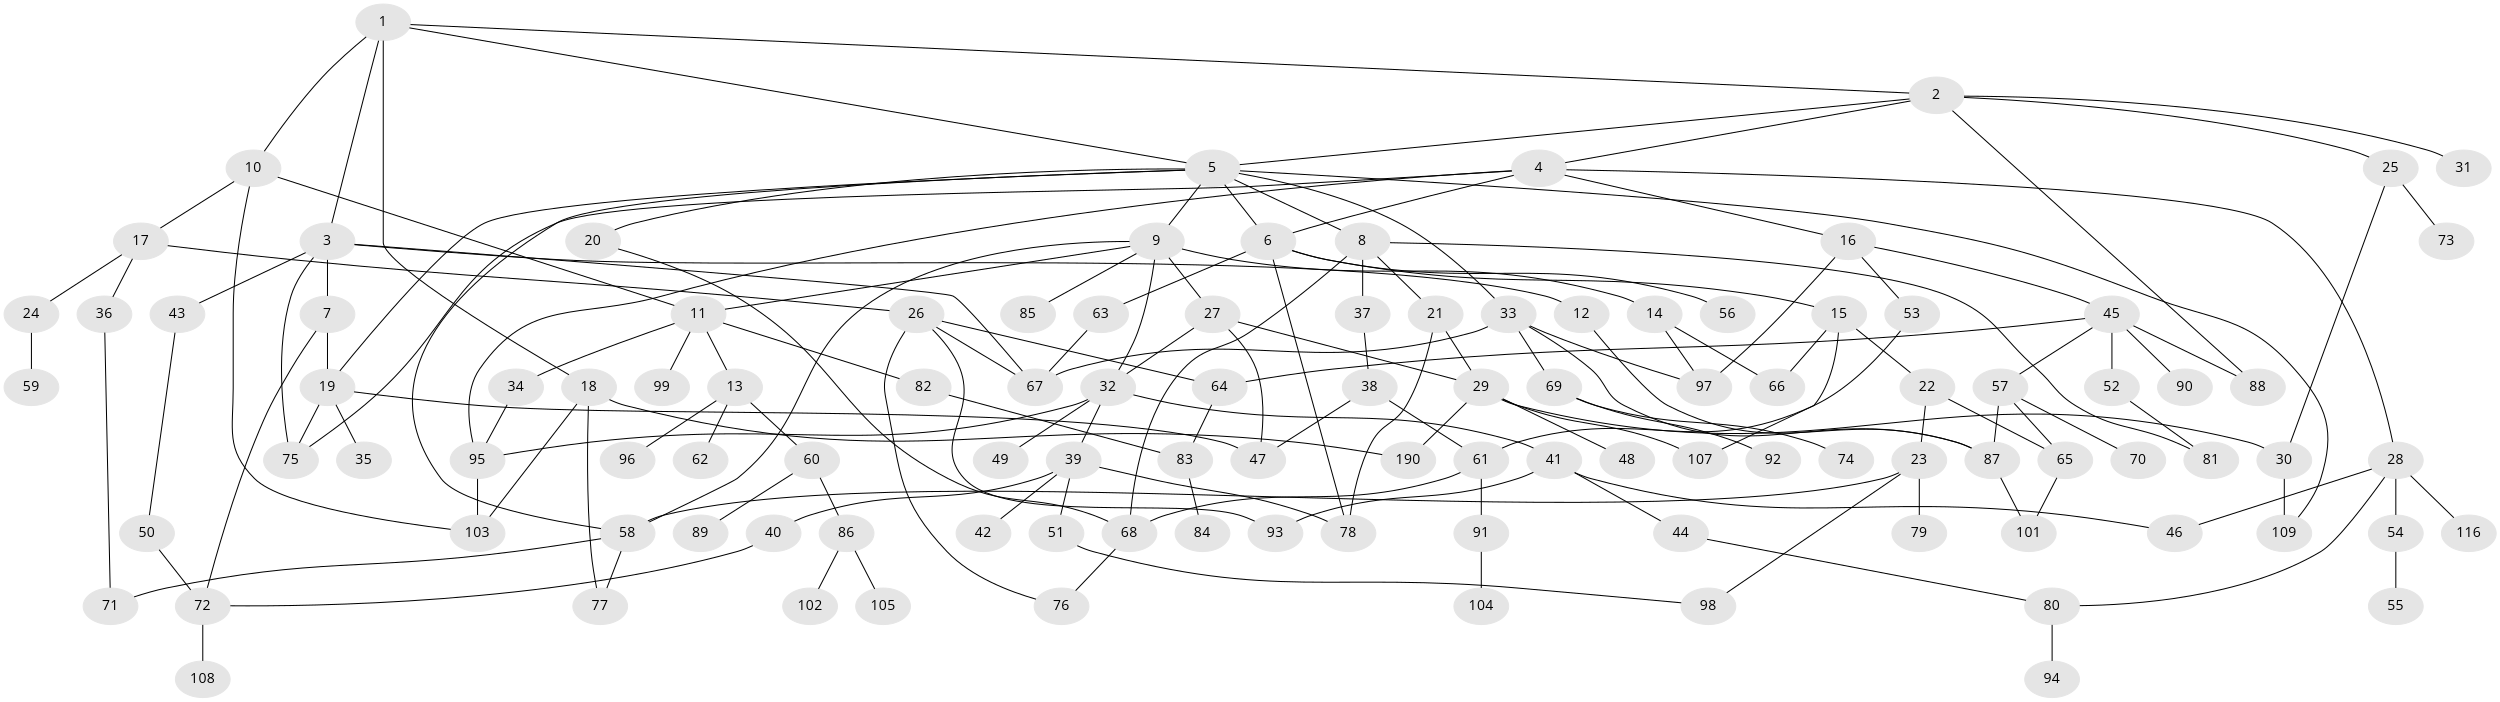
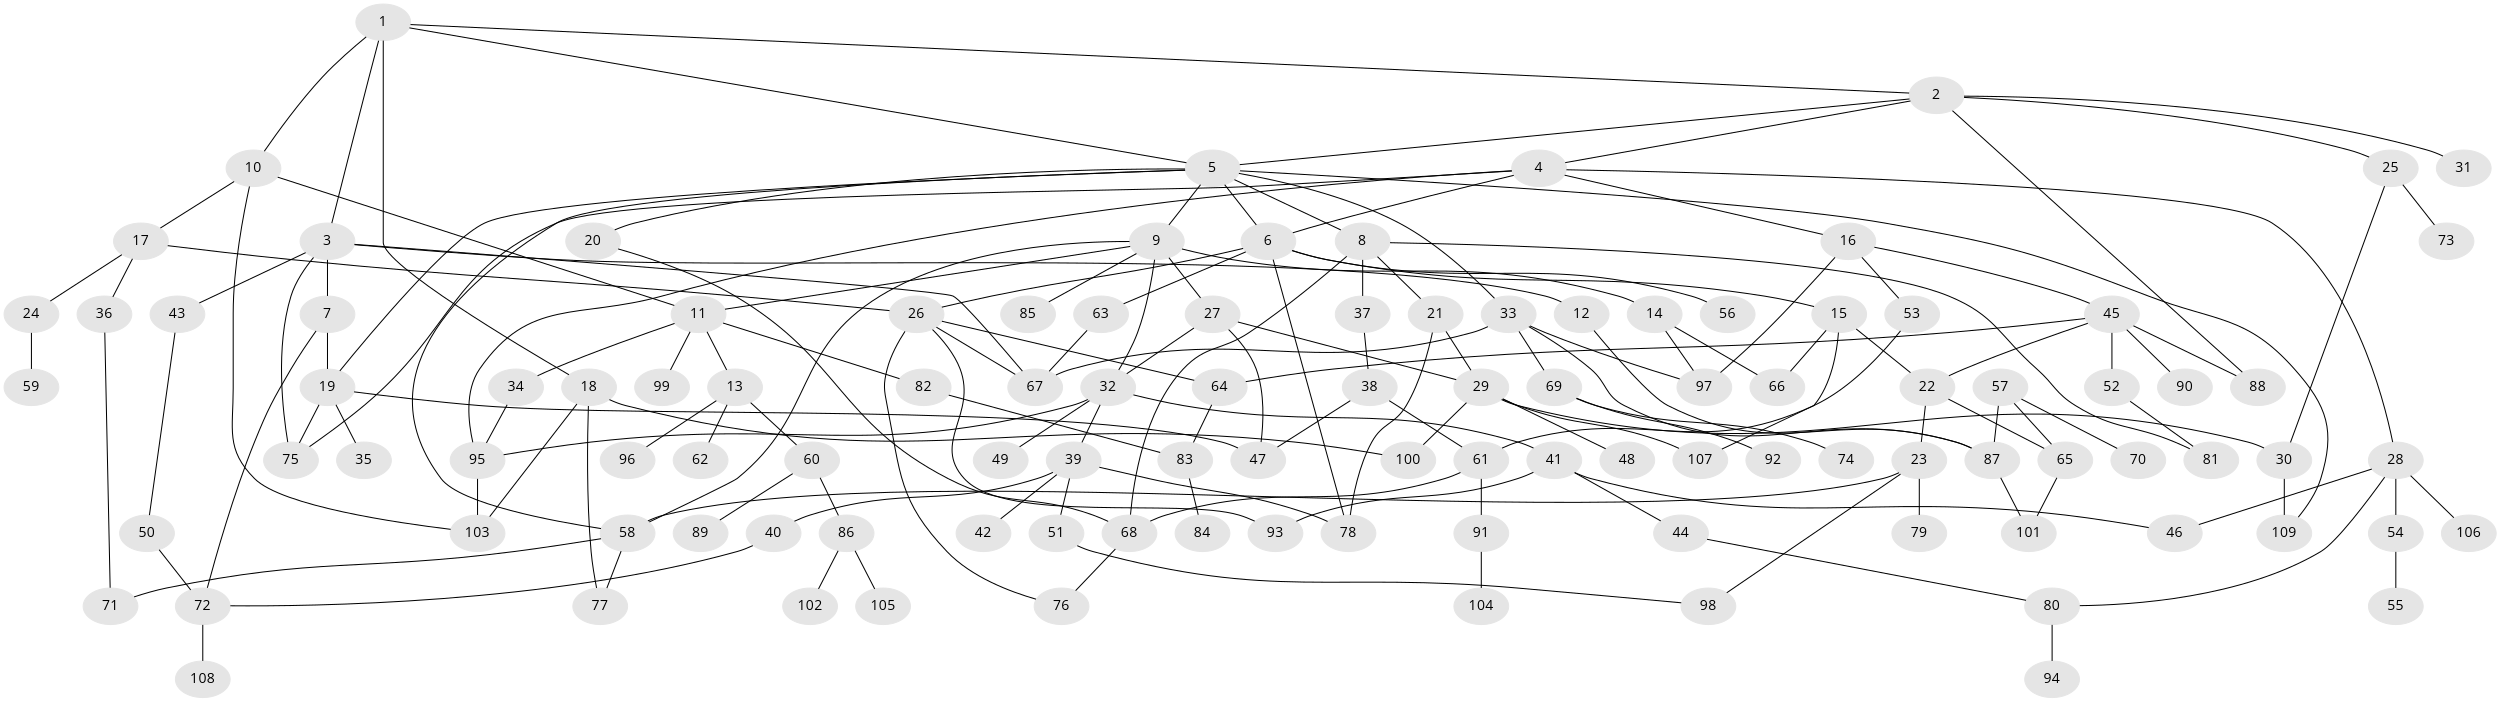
edge "6" -- "26": added
edge "45" -- "57": now "45" -- "22"
node "190": label "190" -> "100"
node "116": label "116" -> "106"
